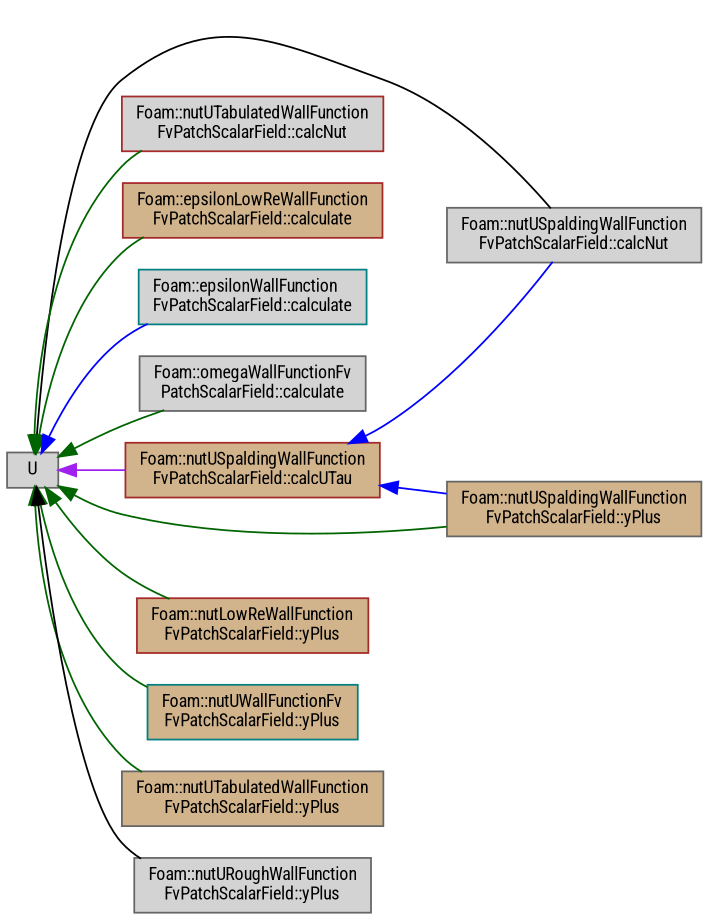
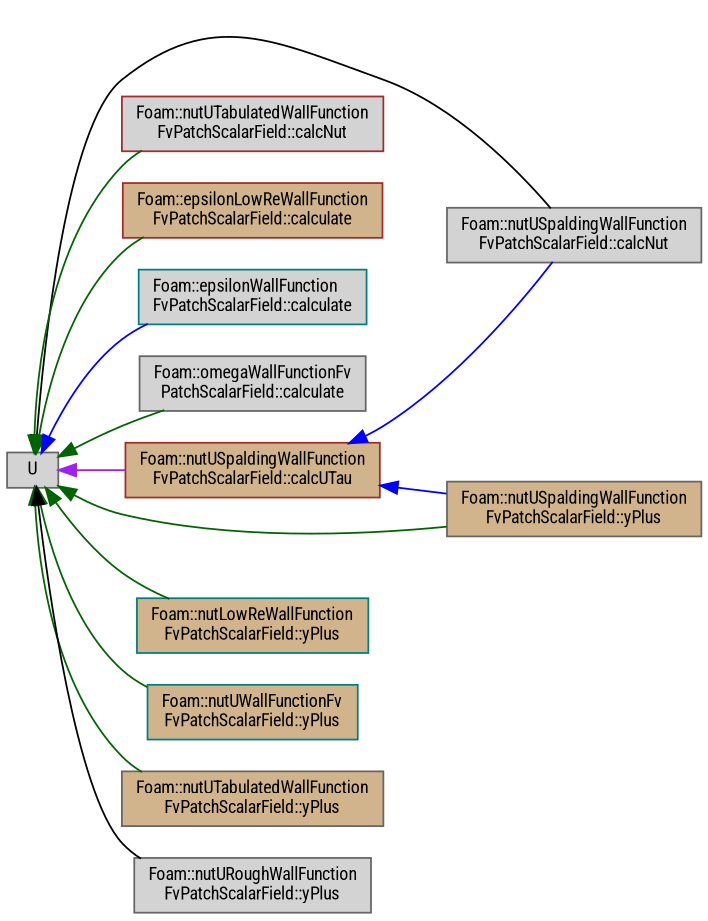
node "Foam::nutLowReWallFunction FvPatchScalarField::yPlus": color brown -> teal
